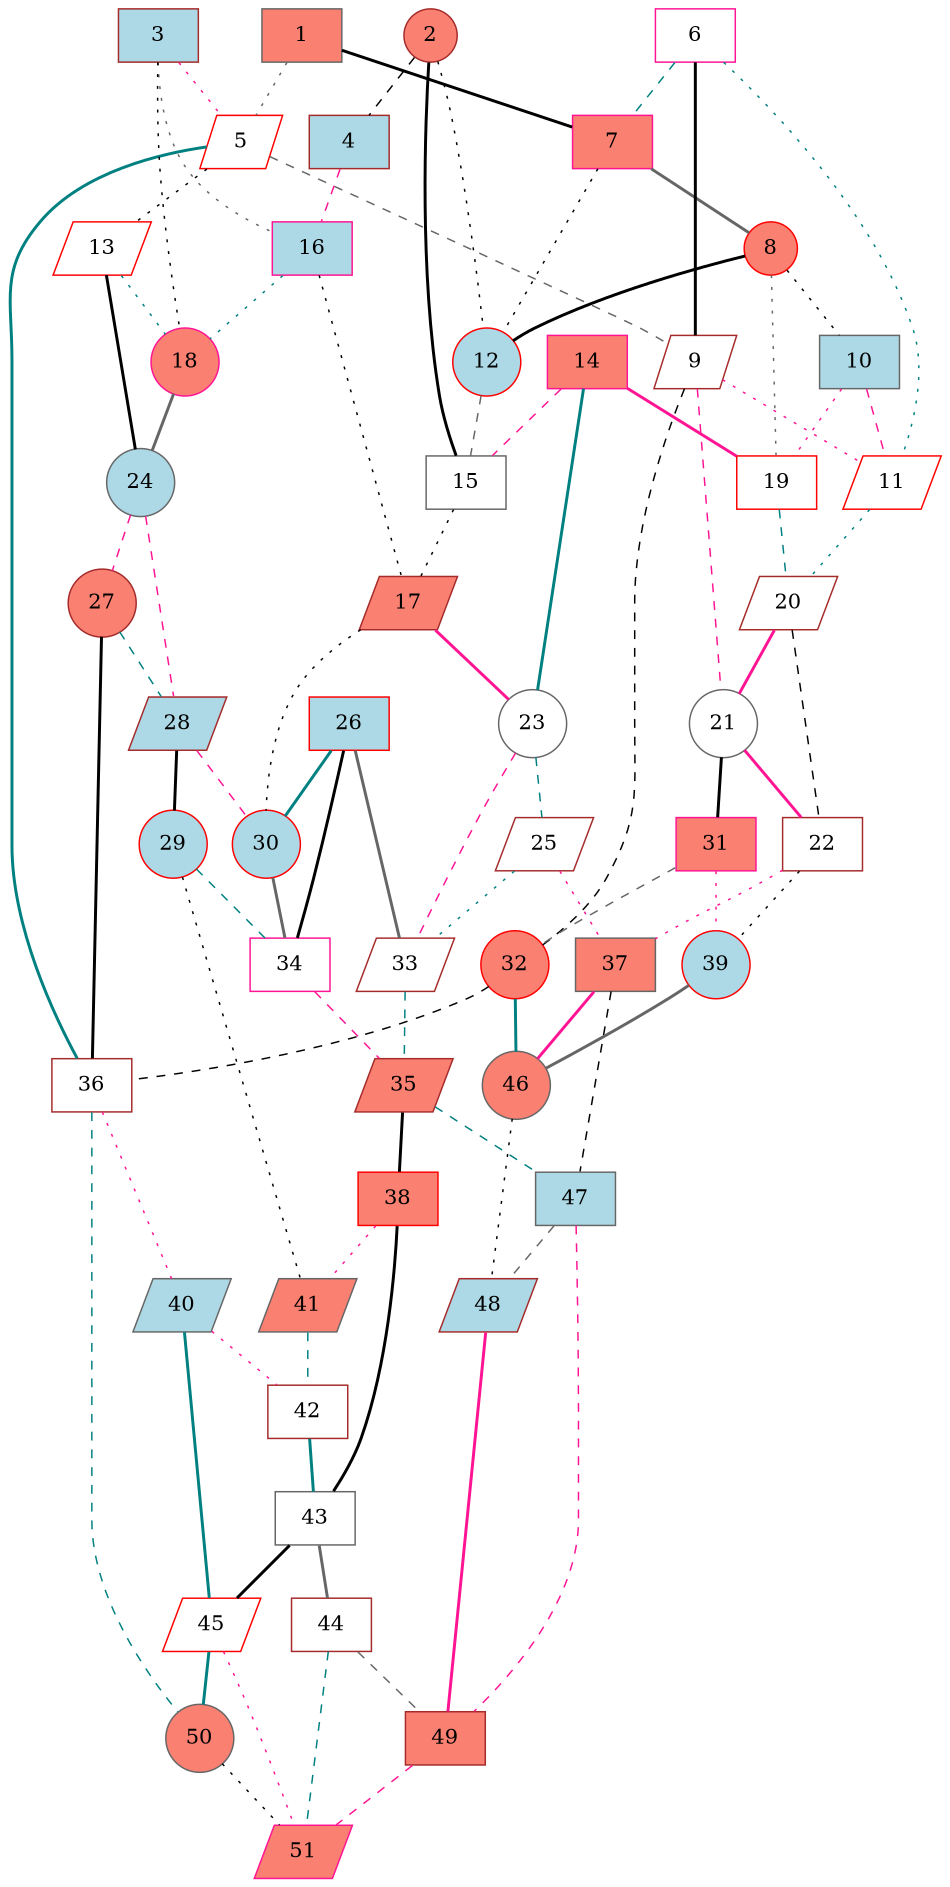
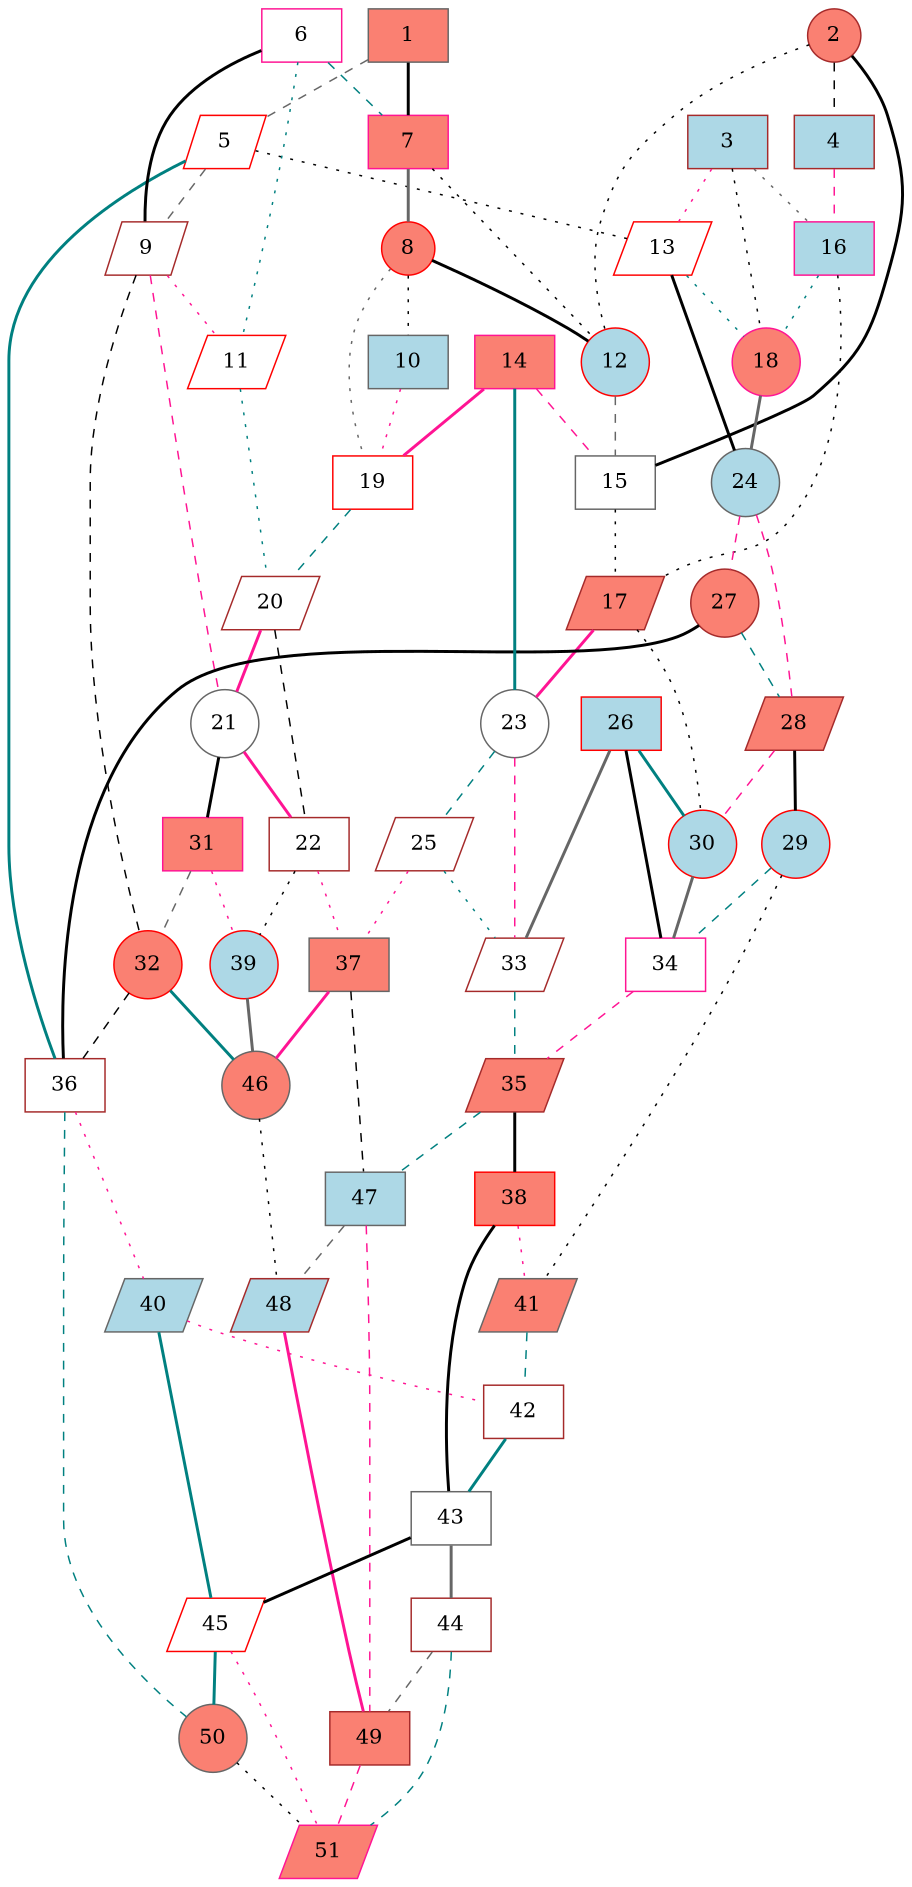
edge "3" -- "5": now "3" -- "13"
edge "1" -- "5": style dotted -> dashed
edge "10" -- "11": removed
node "28": fillcolor lightblue -> salmon
